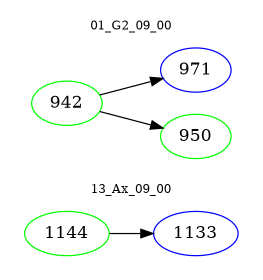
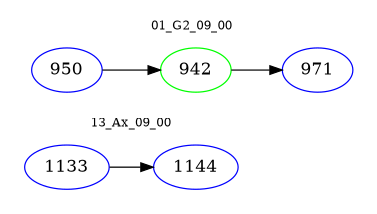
edge "942" -> "950": reversed
node "950": color green -> blue
node "1144": color green -> blue
edge "1144" -> "1133": reversed
